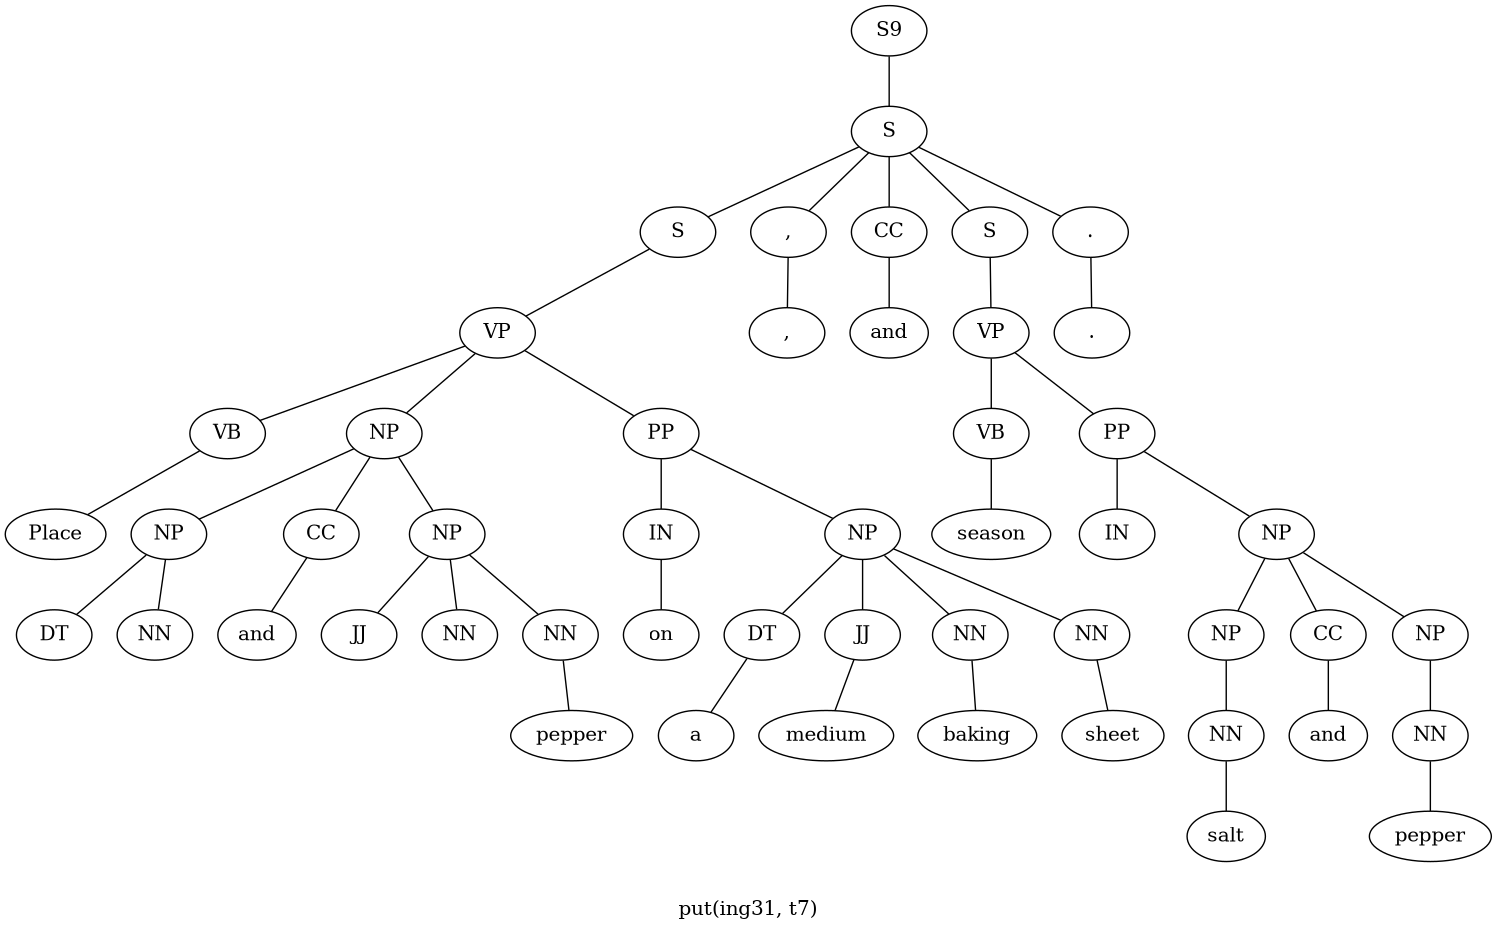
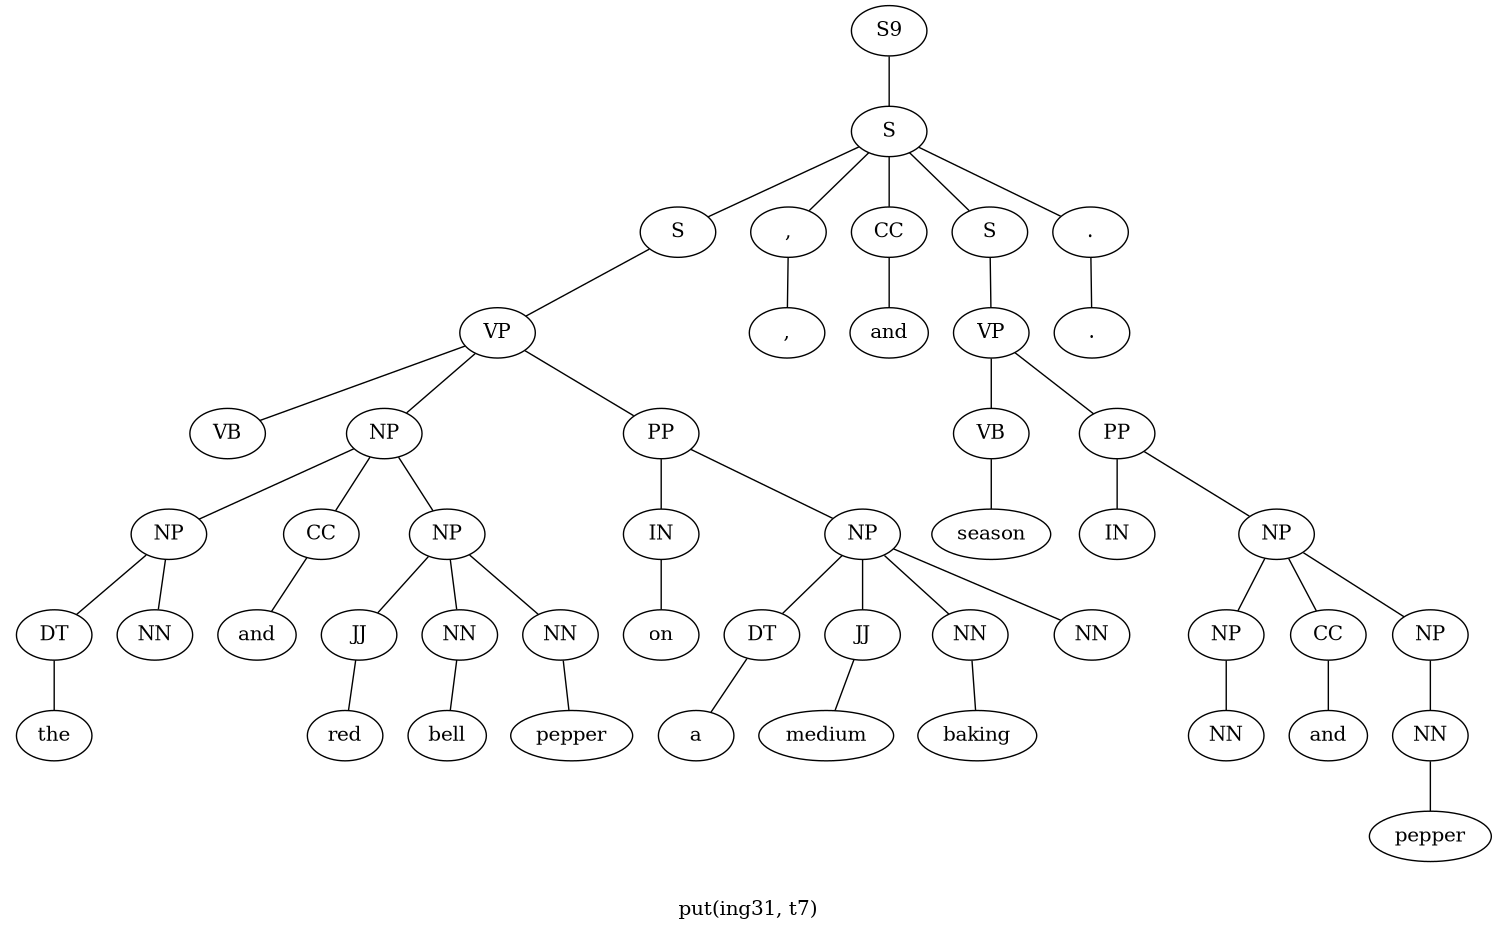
node "Place": removed
node "the": added
node "red": added
node "bell": added
node "sheet": removed
node "salt": removed
